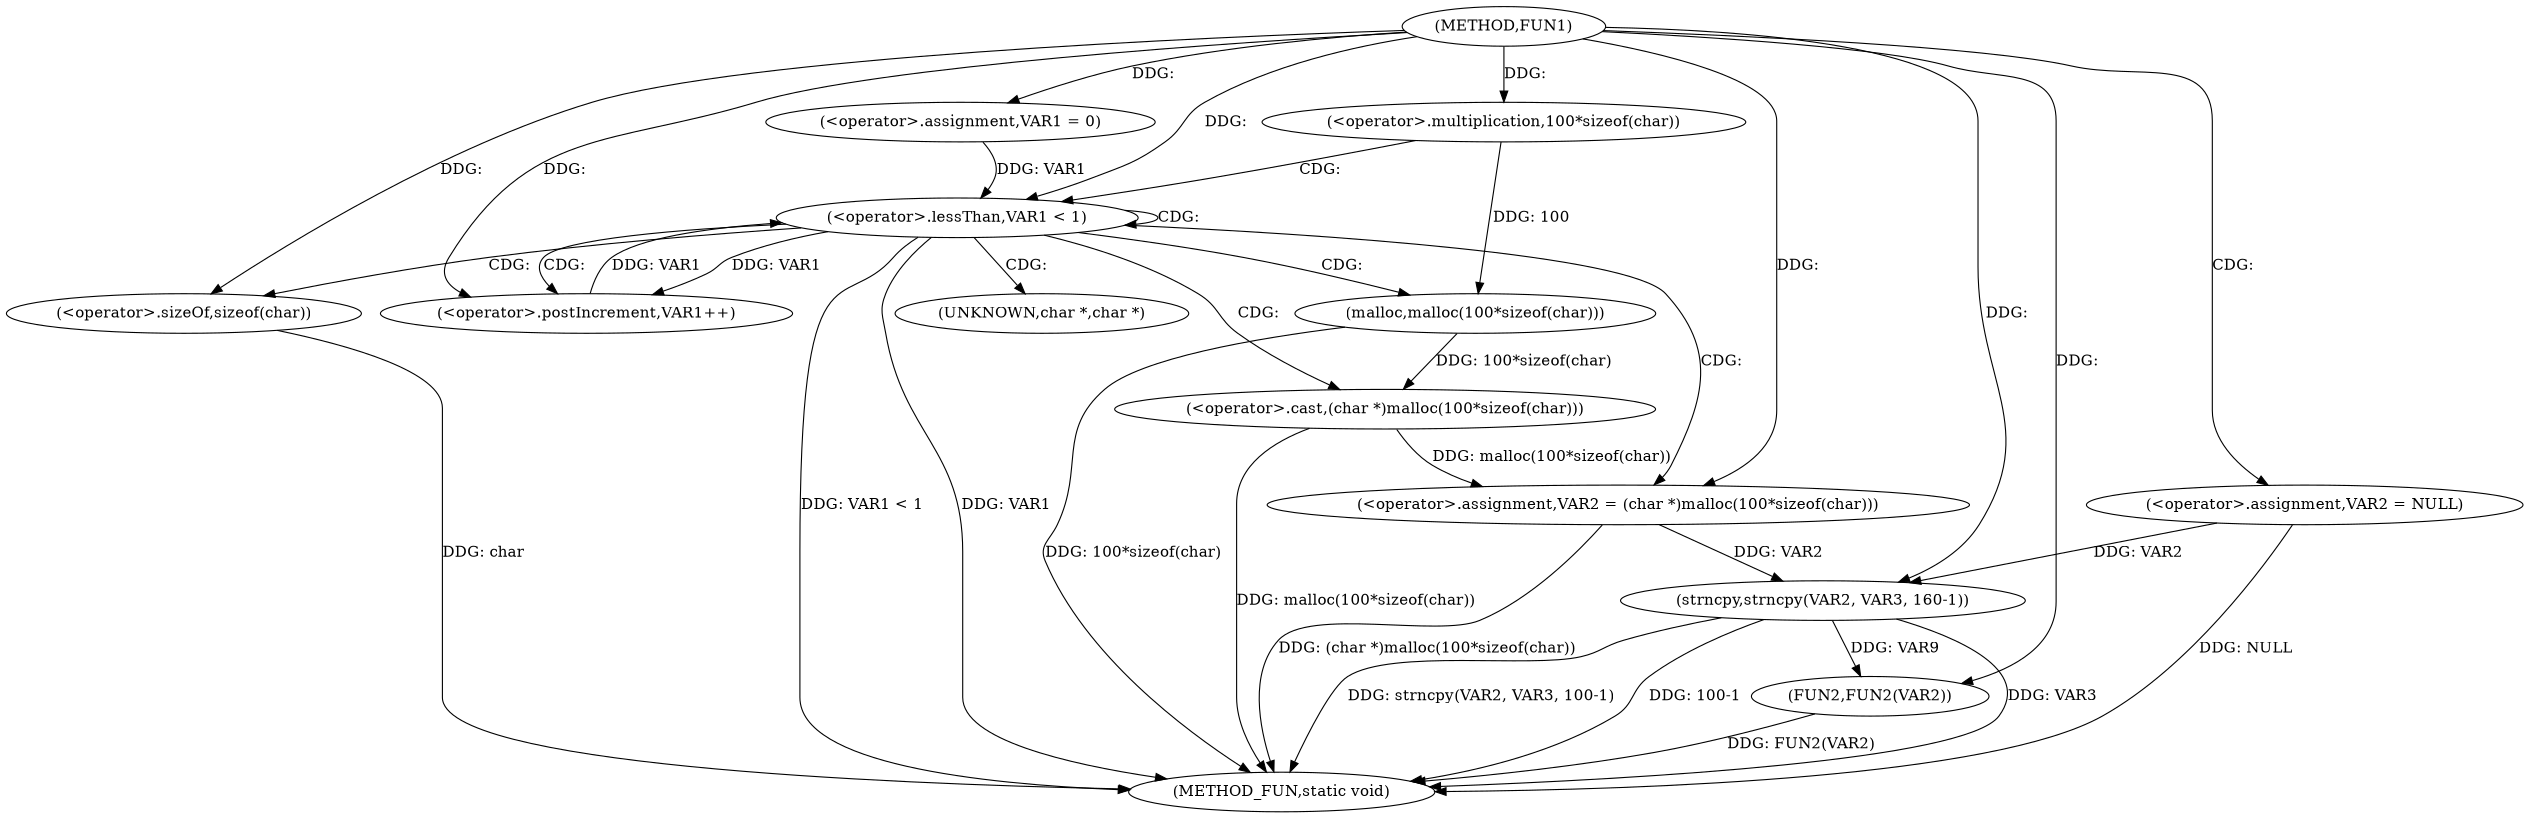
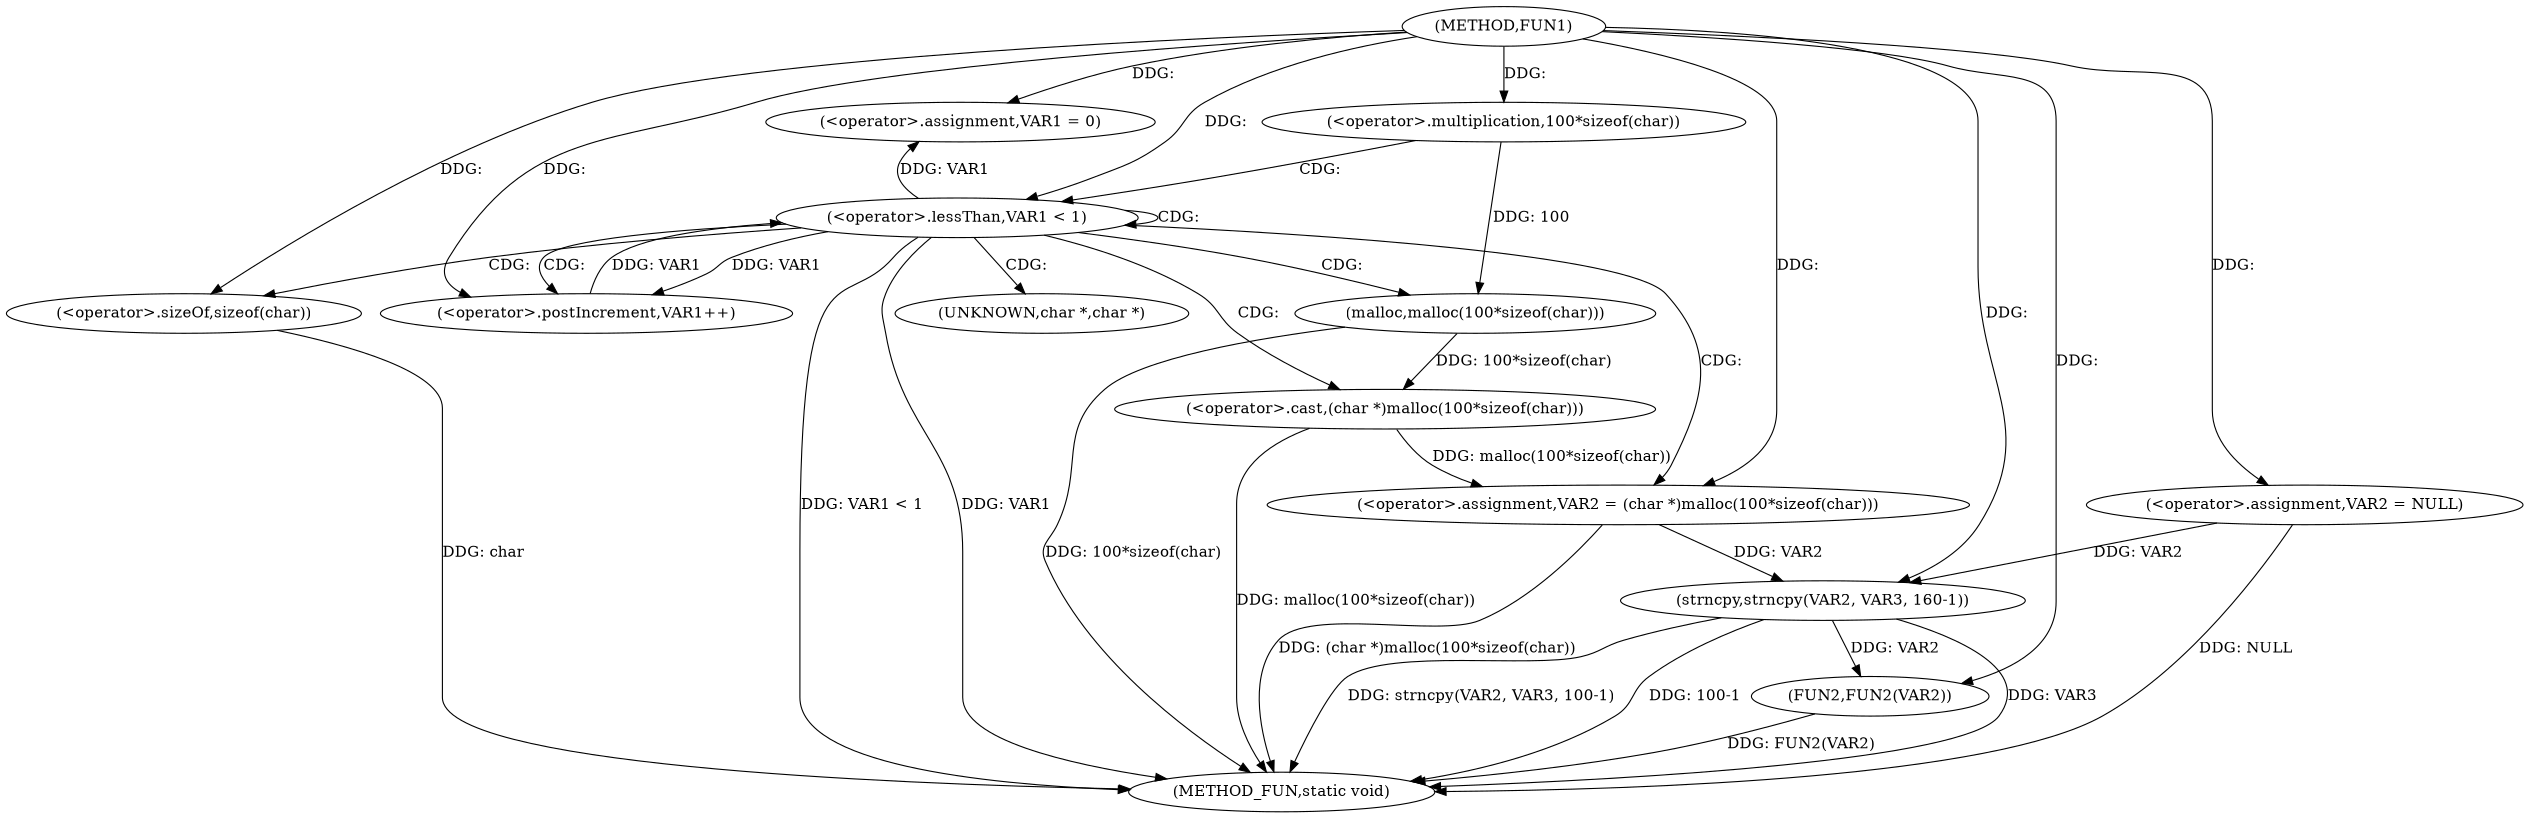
edge "(<operator>.assignment,VAR1 = 0)" -> "(<operator>.lessThan,VAR1 < 1)": reversed
edge "(METHOD,FUN1)" -> "(<operator>.assignment,VAR2 = NULL)": label "CDG: " -> "DDG: "
edge "(strncpy,strncpy(VAR2, VAR3, 160-1))" -> "(FUN2,FUN2(VAR2))": label "DDG: VAR9" -> "DDG: VAR2"
